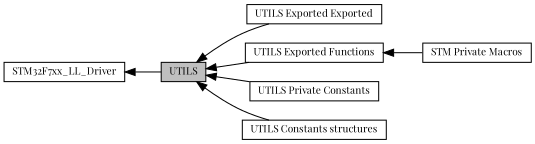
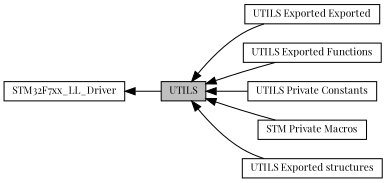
edge "STM Private Macros" -> "UTILS Exported Functions": now "STM Private Macros" -> "UTILS"
node "UTILS Constants structures": label "UTILS Constants structures" -> "UTILS Exported structures"
